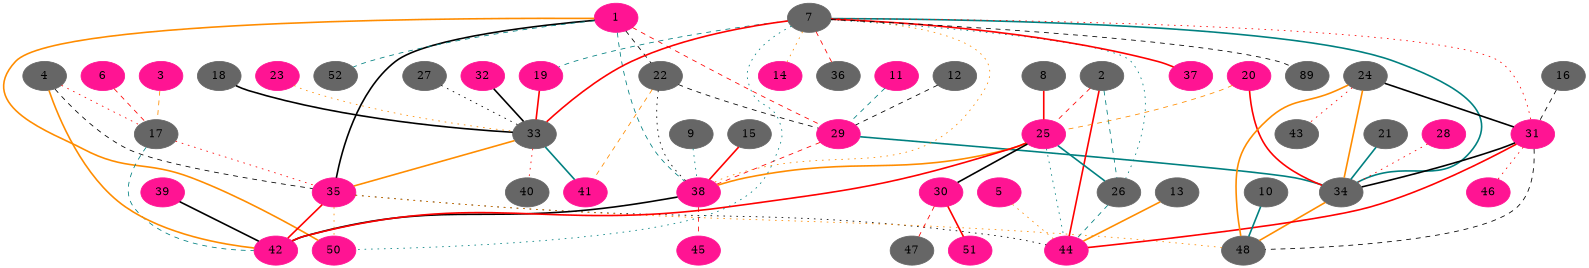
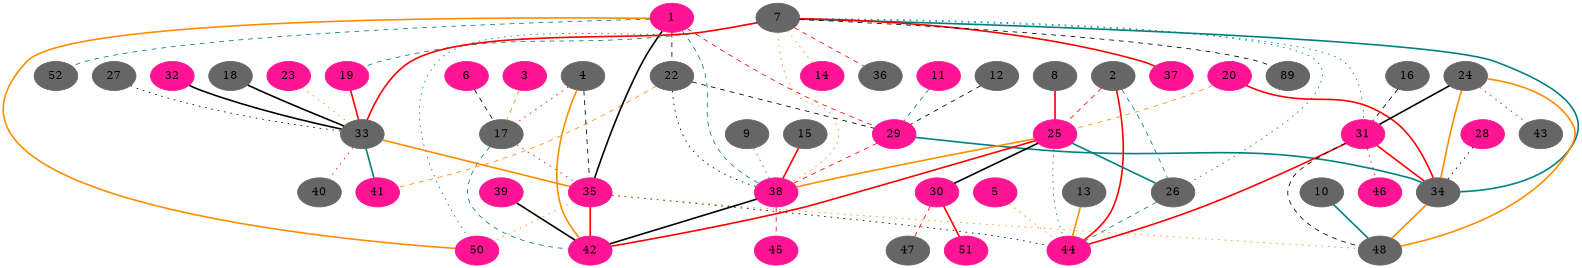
edge "7" -- "31": color red -> teal
edge "6" -- "17": color red -> black
node "21": removed
edge "31" -- "34": color black -> red
edge "28" -- "34": color red -> black
